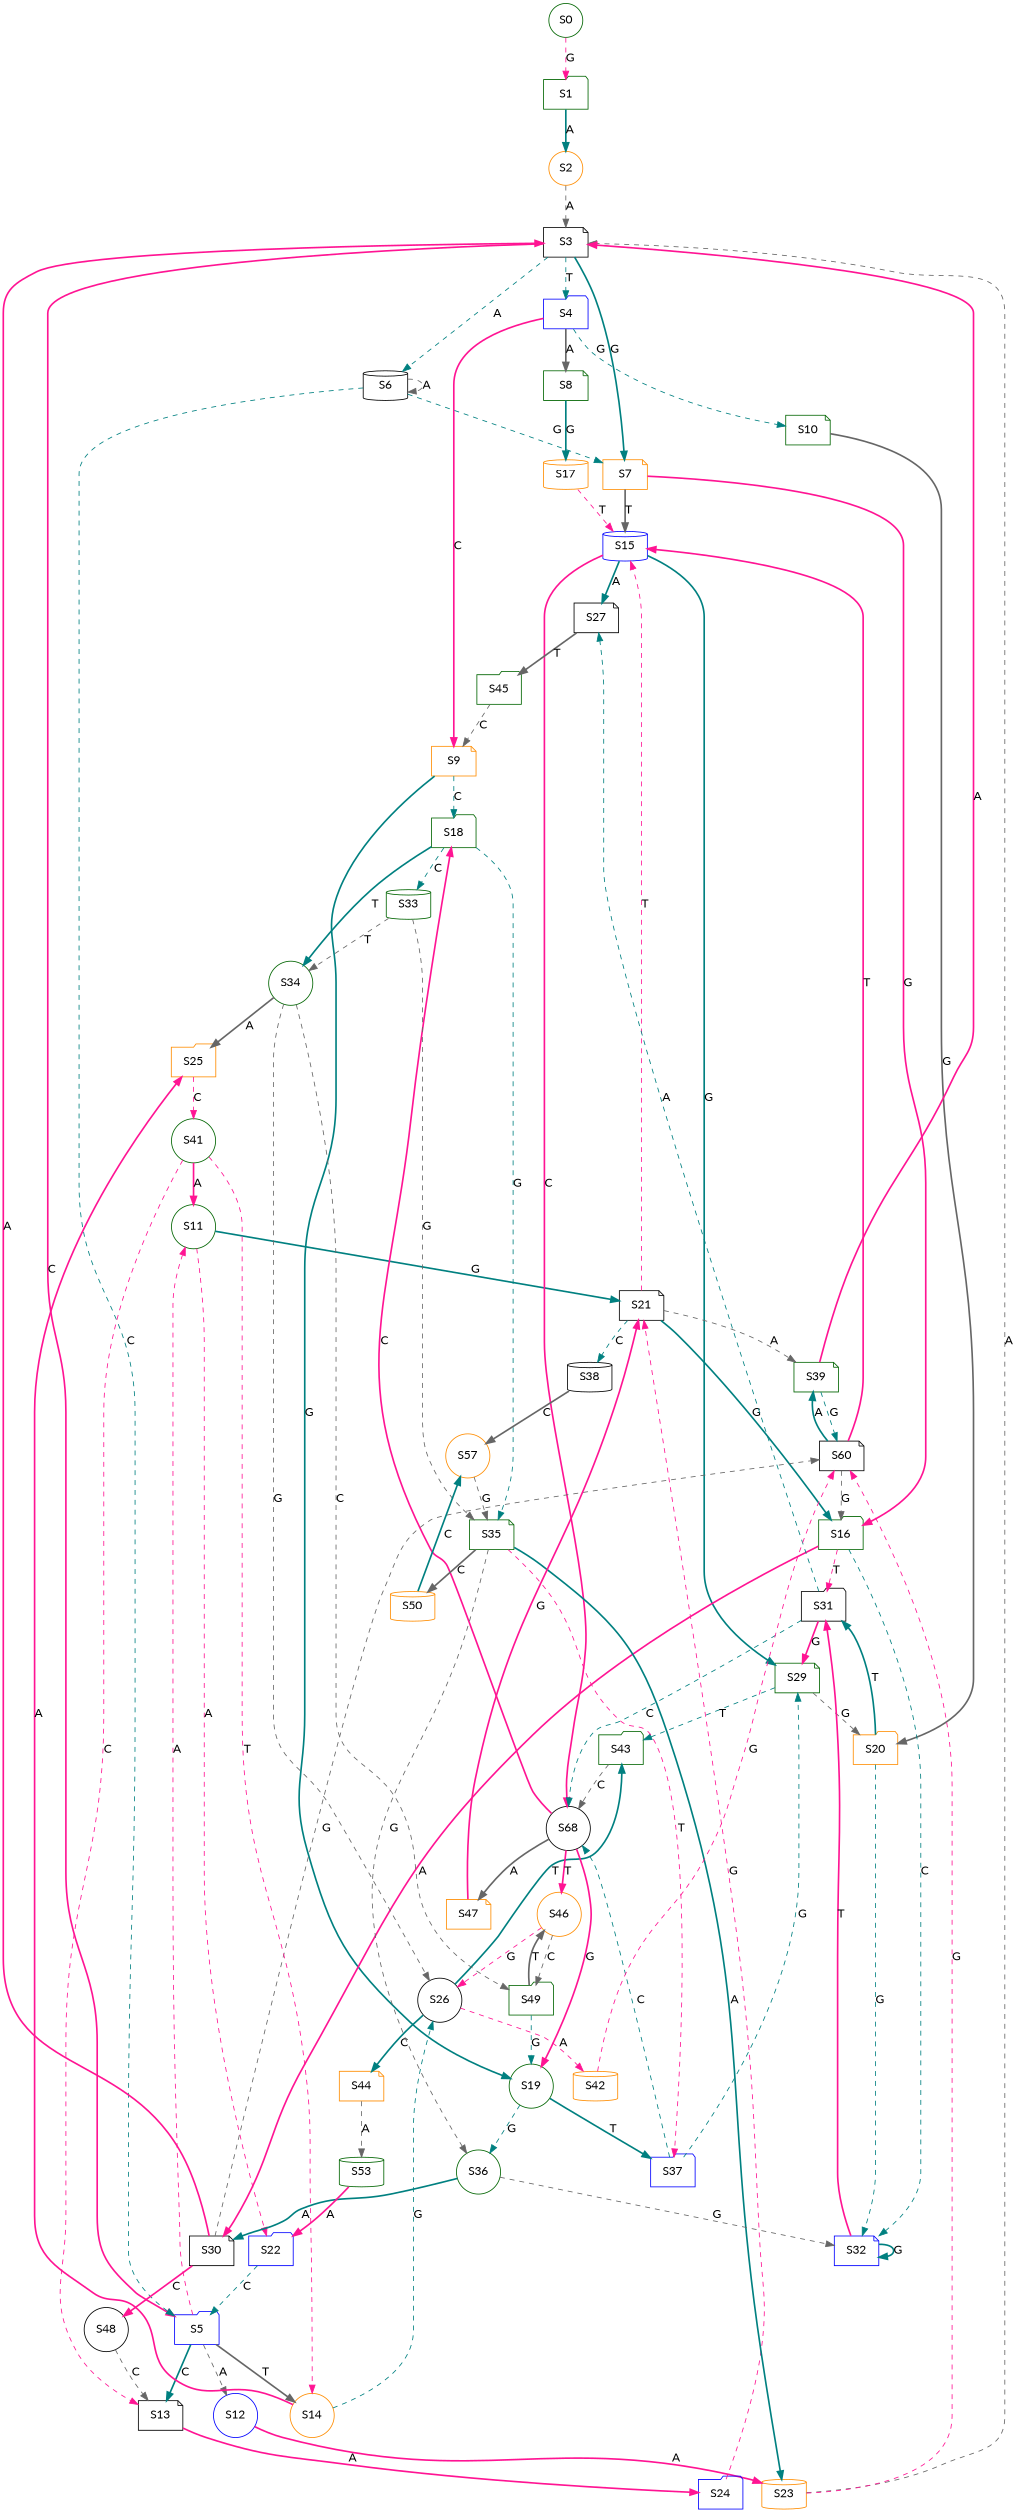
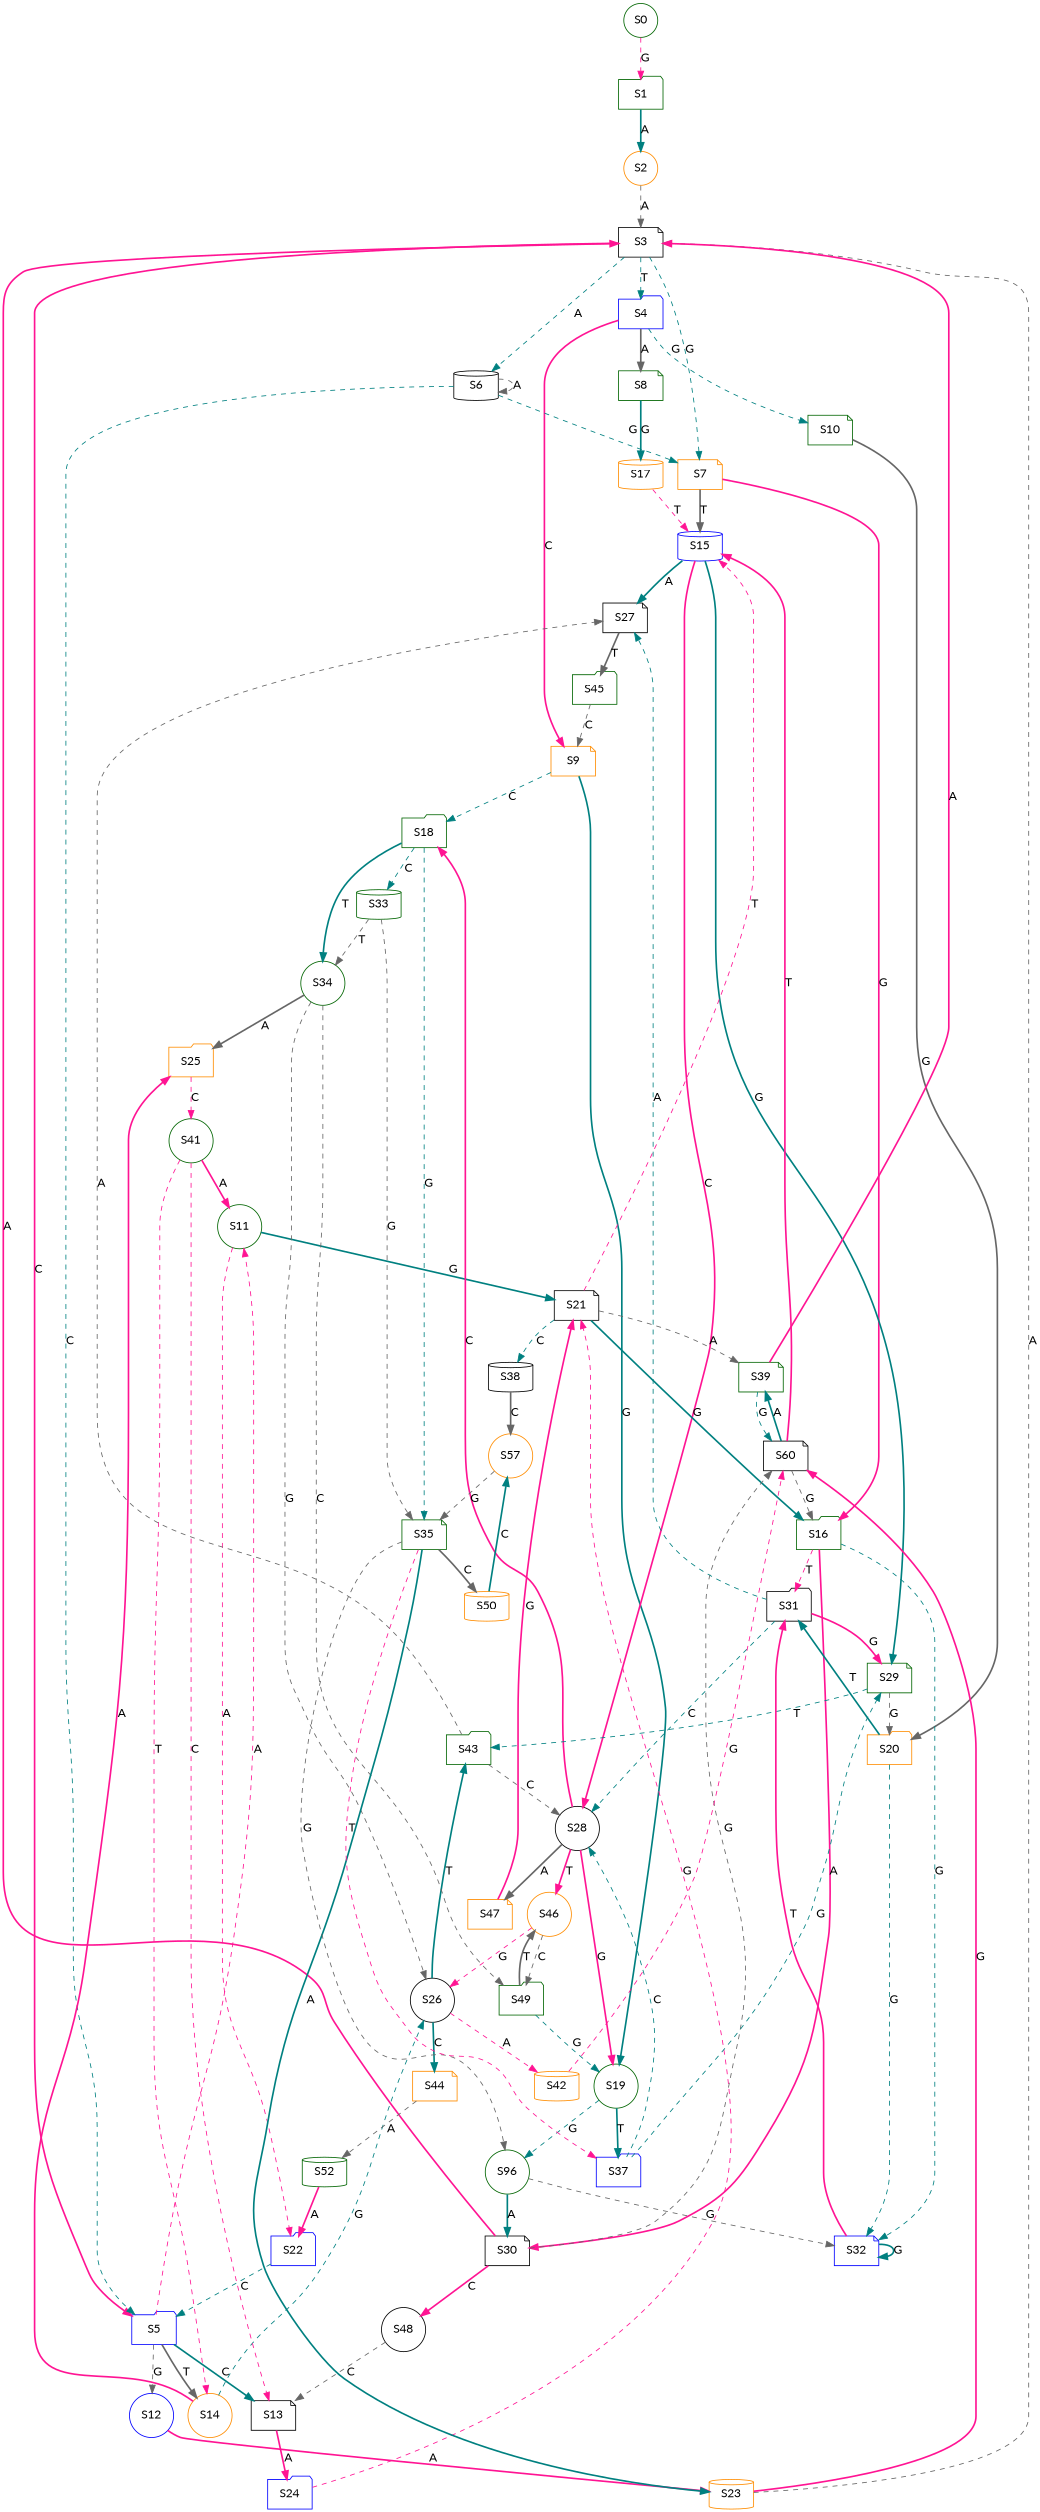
edge "S3" -> "S7": style bold -> dashed
edge "S43" -> "S27": added, label "A"
node "S68": label "S68" -> "S28"
edge "S16" -> "S32": label "C" -> "G"
edge "S23" -> "S60": style dashed -> bold
node "S53": label "S53" -> "S52"
node "S36": label "S36" -> "S96"
edge "S5" -> "S12": label "A" -> "G"
